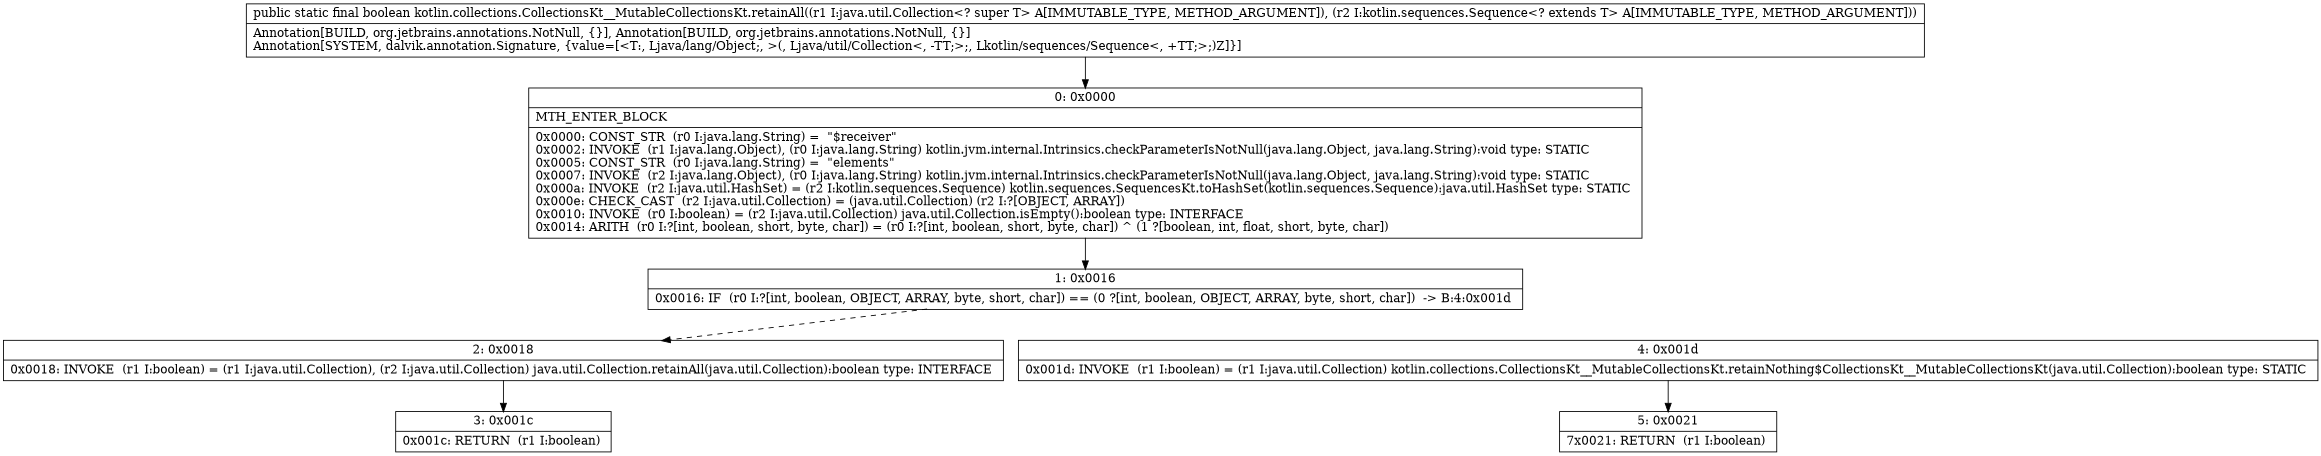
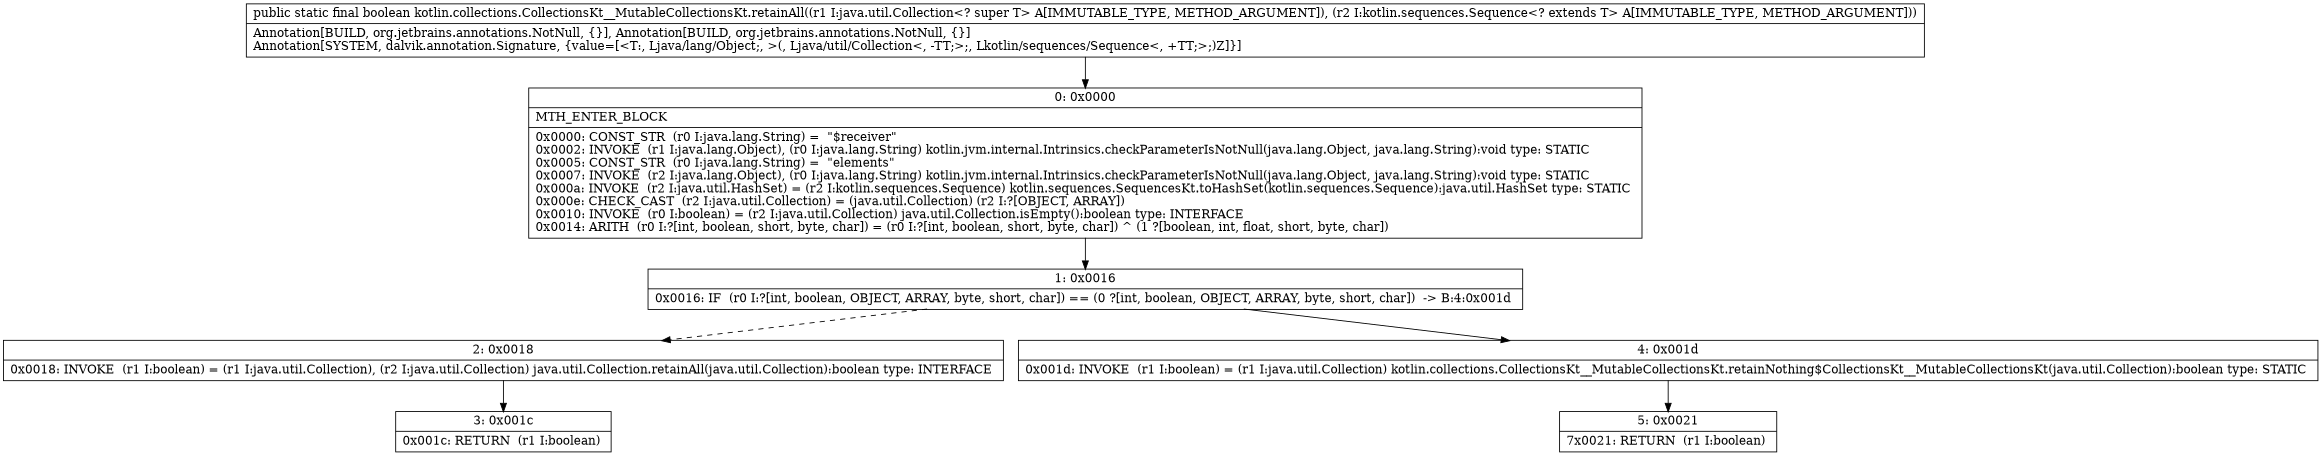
edge "1: 0x0016" -> "4: 0x001d": added
